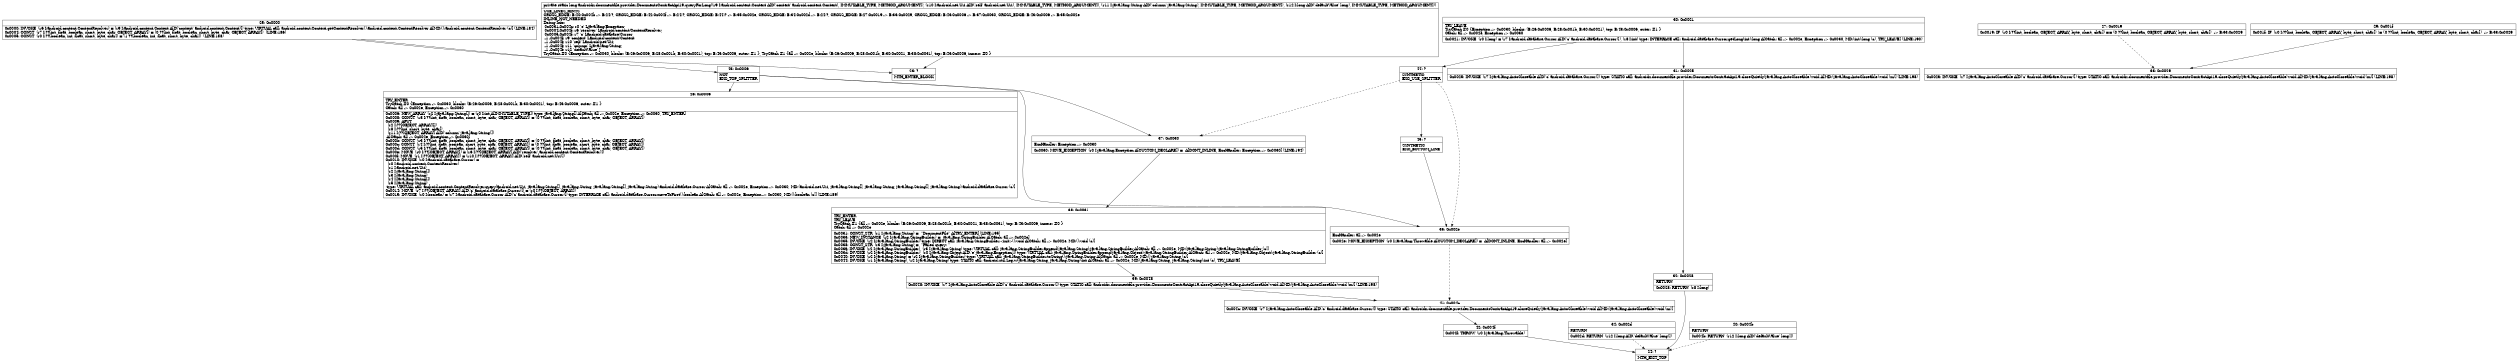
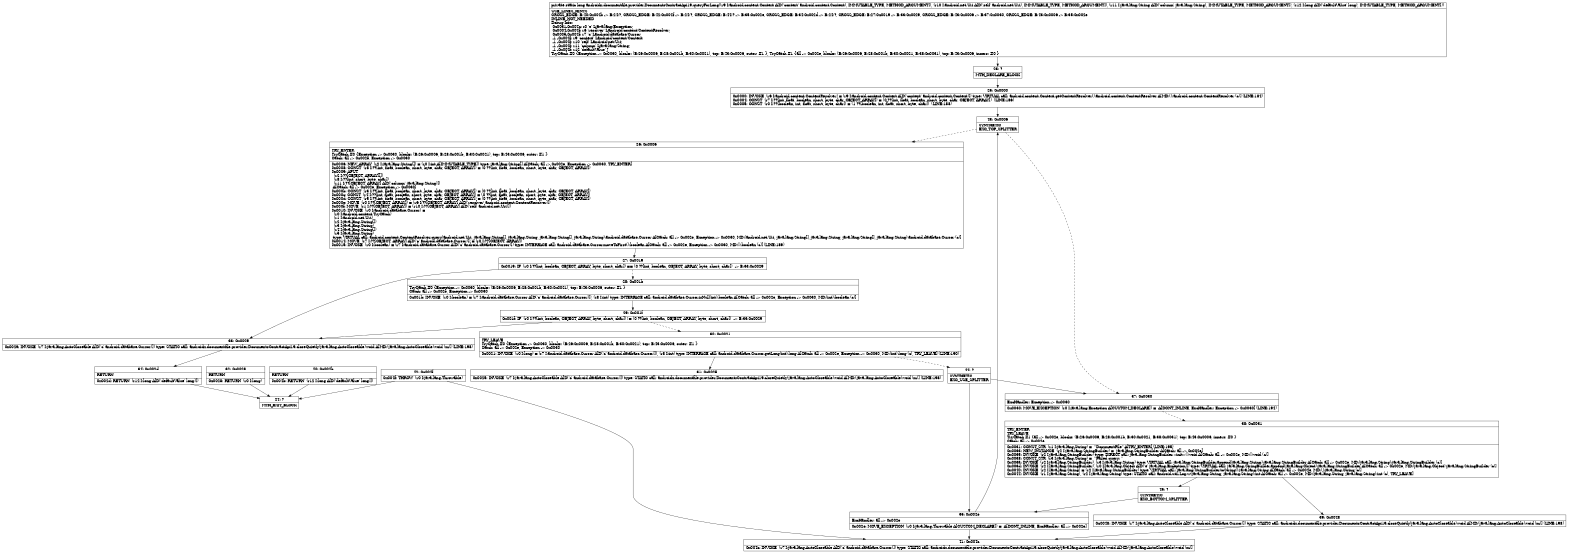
edge "27: 0x0019" -> "33: 0x0029": style dashed -> solid
edge "30: 0x0021" -> "44: ?": style solid -> dashed
edge "25: 0x0000" -> "23: ?": reversed
node "43: 0x0006": text "NOT" -> "SYNTHETIC"
node "23: ?": text "MTH_ENTER_BLOCK" -> "MTH_DECLARE_BLOCK"
edge "43: 0x0006" -> "26: 0x0006": style solid -> dashed
edge "43: 0x0006" -> "37: 0x0030": style solid -> dashed
edge "44: ?" -> "37: 0x0030": style dashed -> solid
edge "44: ?" -> "45: ?": now "38: 0x0031" -> "45: ?"
node "45: ?": text "EXC_BOTTOM_LINE" -> "EXC_BOTTOM_SPLITTER"
edge "44: ?" -> "35: 0x002e": style dashed -> solid
node "26: 0x0006": text "(r0 I:android.content.ContentResolver)" -> "(r0 I:android.content.TryCatch)"
edge "31: 0x0025" -> "32: 0x0028": removed
edge "37: 0x0030" -> "38: 0x0031": style solid -> dashed
edge "43: 0x0006" -> "35: 0x002e": reversed
edge "26: 0x0006" -> "27: 0x0019": added
edge "35: 0x002e" -> "41: 0x004c": style dashed -> solid
node "32: 0x0028": text "0x0028: RETURN  (r8 I:long)" -> "0x0028: RETURN  (r0 I:long)"
node "28: 0x001b": added
edge "41: 0x004c" -> "42: 0x004f": reversed
edge "29: 0x001f" -> "30: 0x0021": added
edge "34: 0x002d" -> "24: ?": style dashed -> solid
edge "40: 0x004b" -> "24: ?": style dashed -> solid
edge "33: 0x0029" -> "34: 0x002d": added
node "24: ?": text "MTH_EXIT_TOP" -> "MTH_EXIT_BLOCK"
